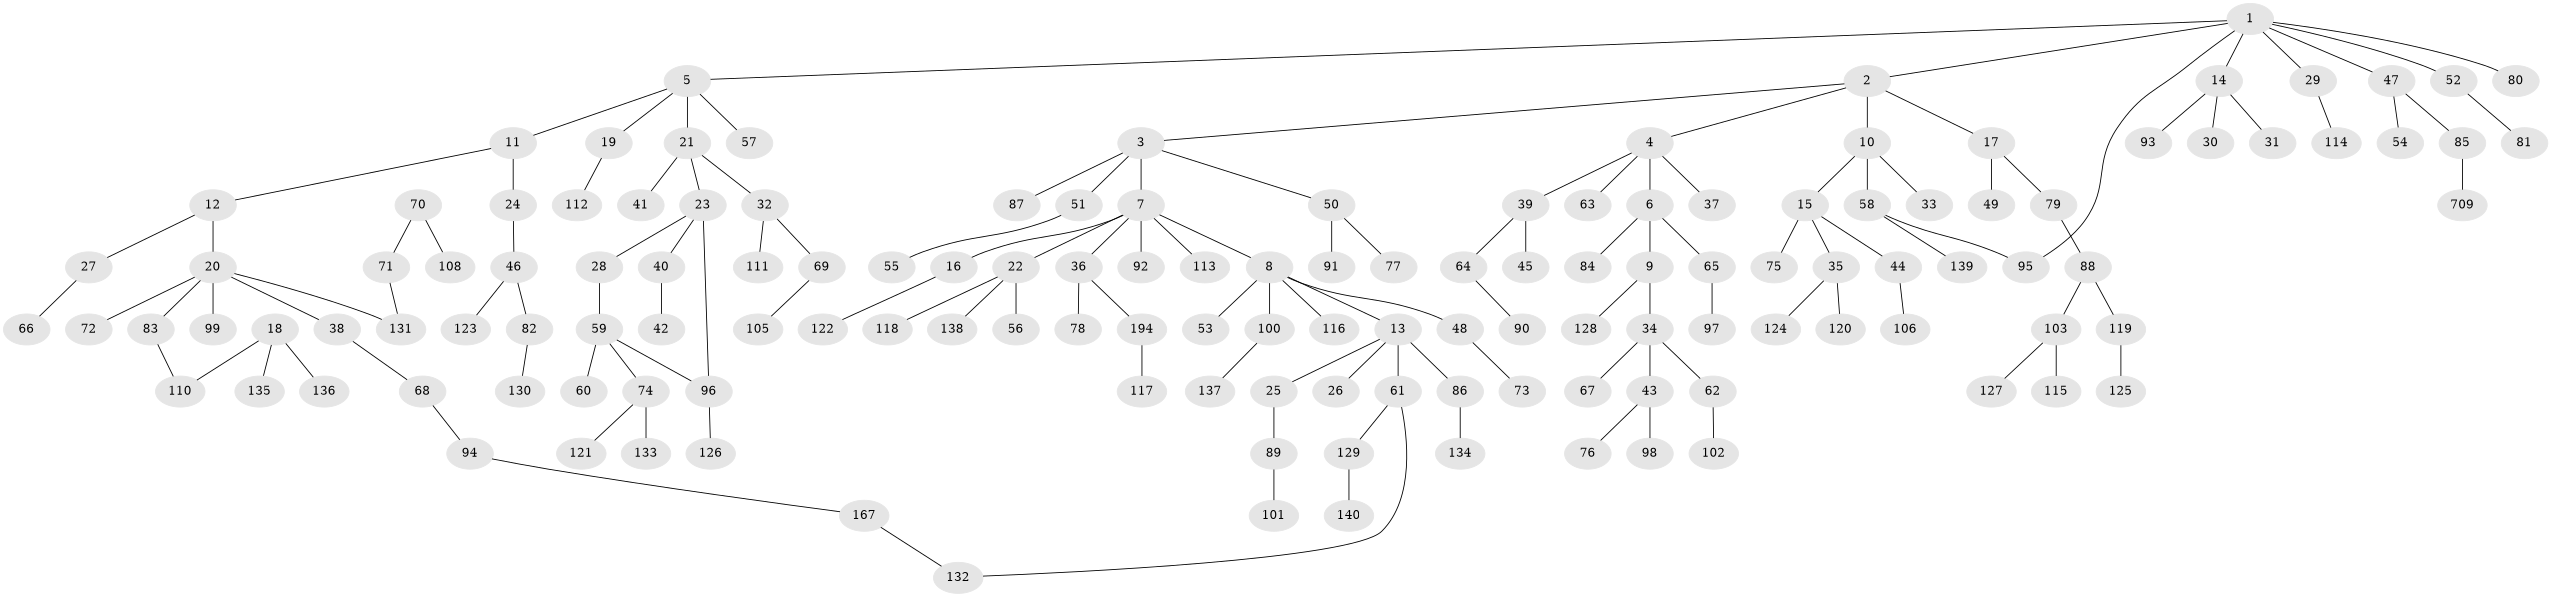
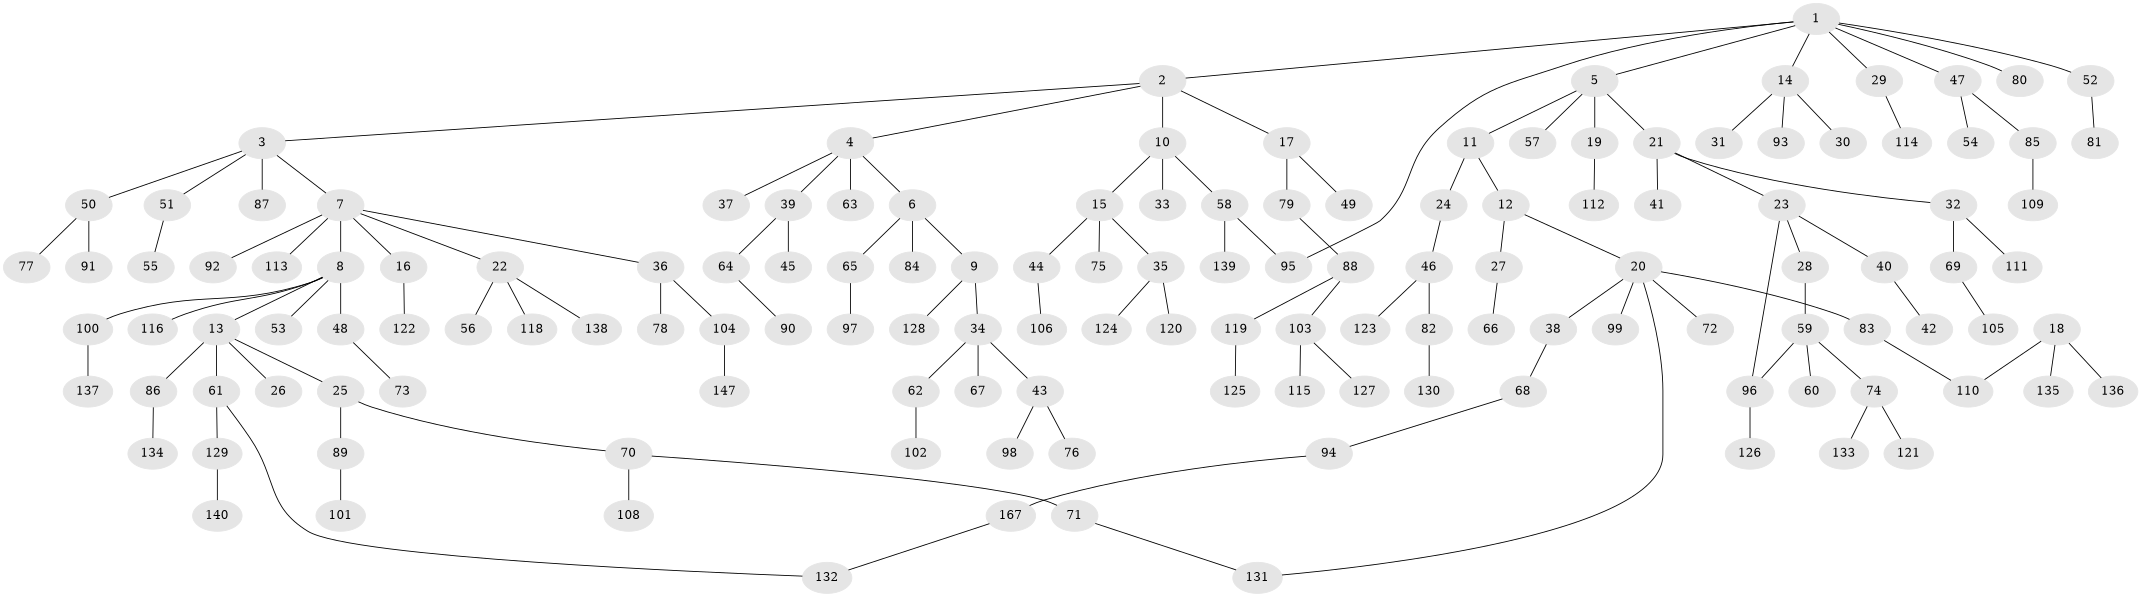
node "709": label "709" -> "109"
node "194": label "194" -> "104"
node "117": label "117" -> "147"
edge "25" -- "70": added
